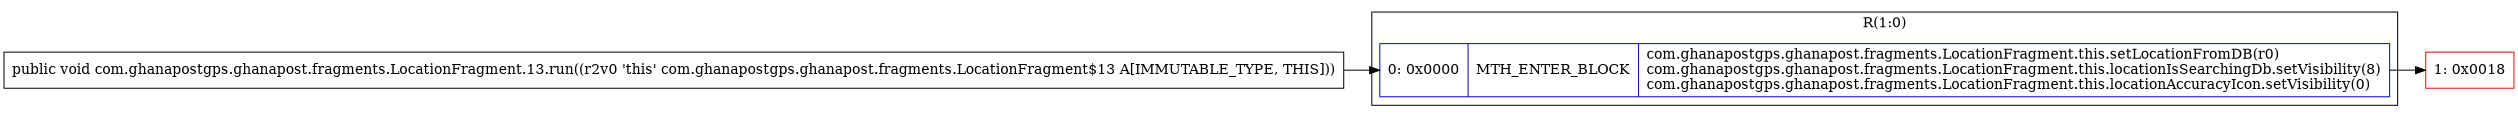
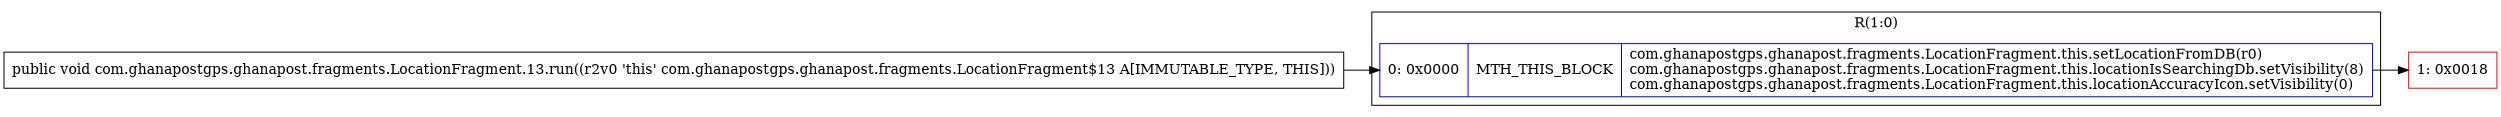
node "0: 0x0000": text "MTH_ENTER_BLOCK" -> "MTH_THIS_BLOCK"
